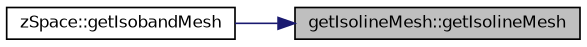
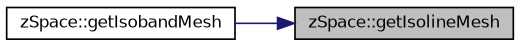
node "getIsolineMesh::getIsolineMesh": label "getIsolineMesh::getIsolineMesh" -> "zSpace::getIsolineMesh"
